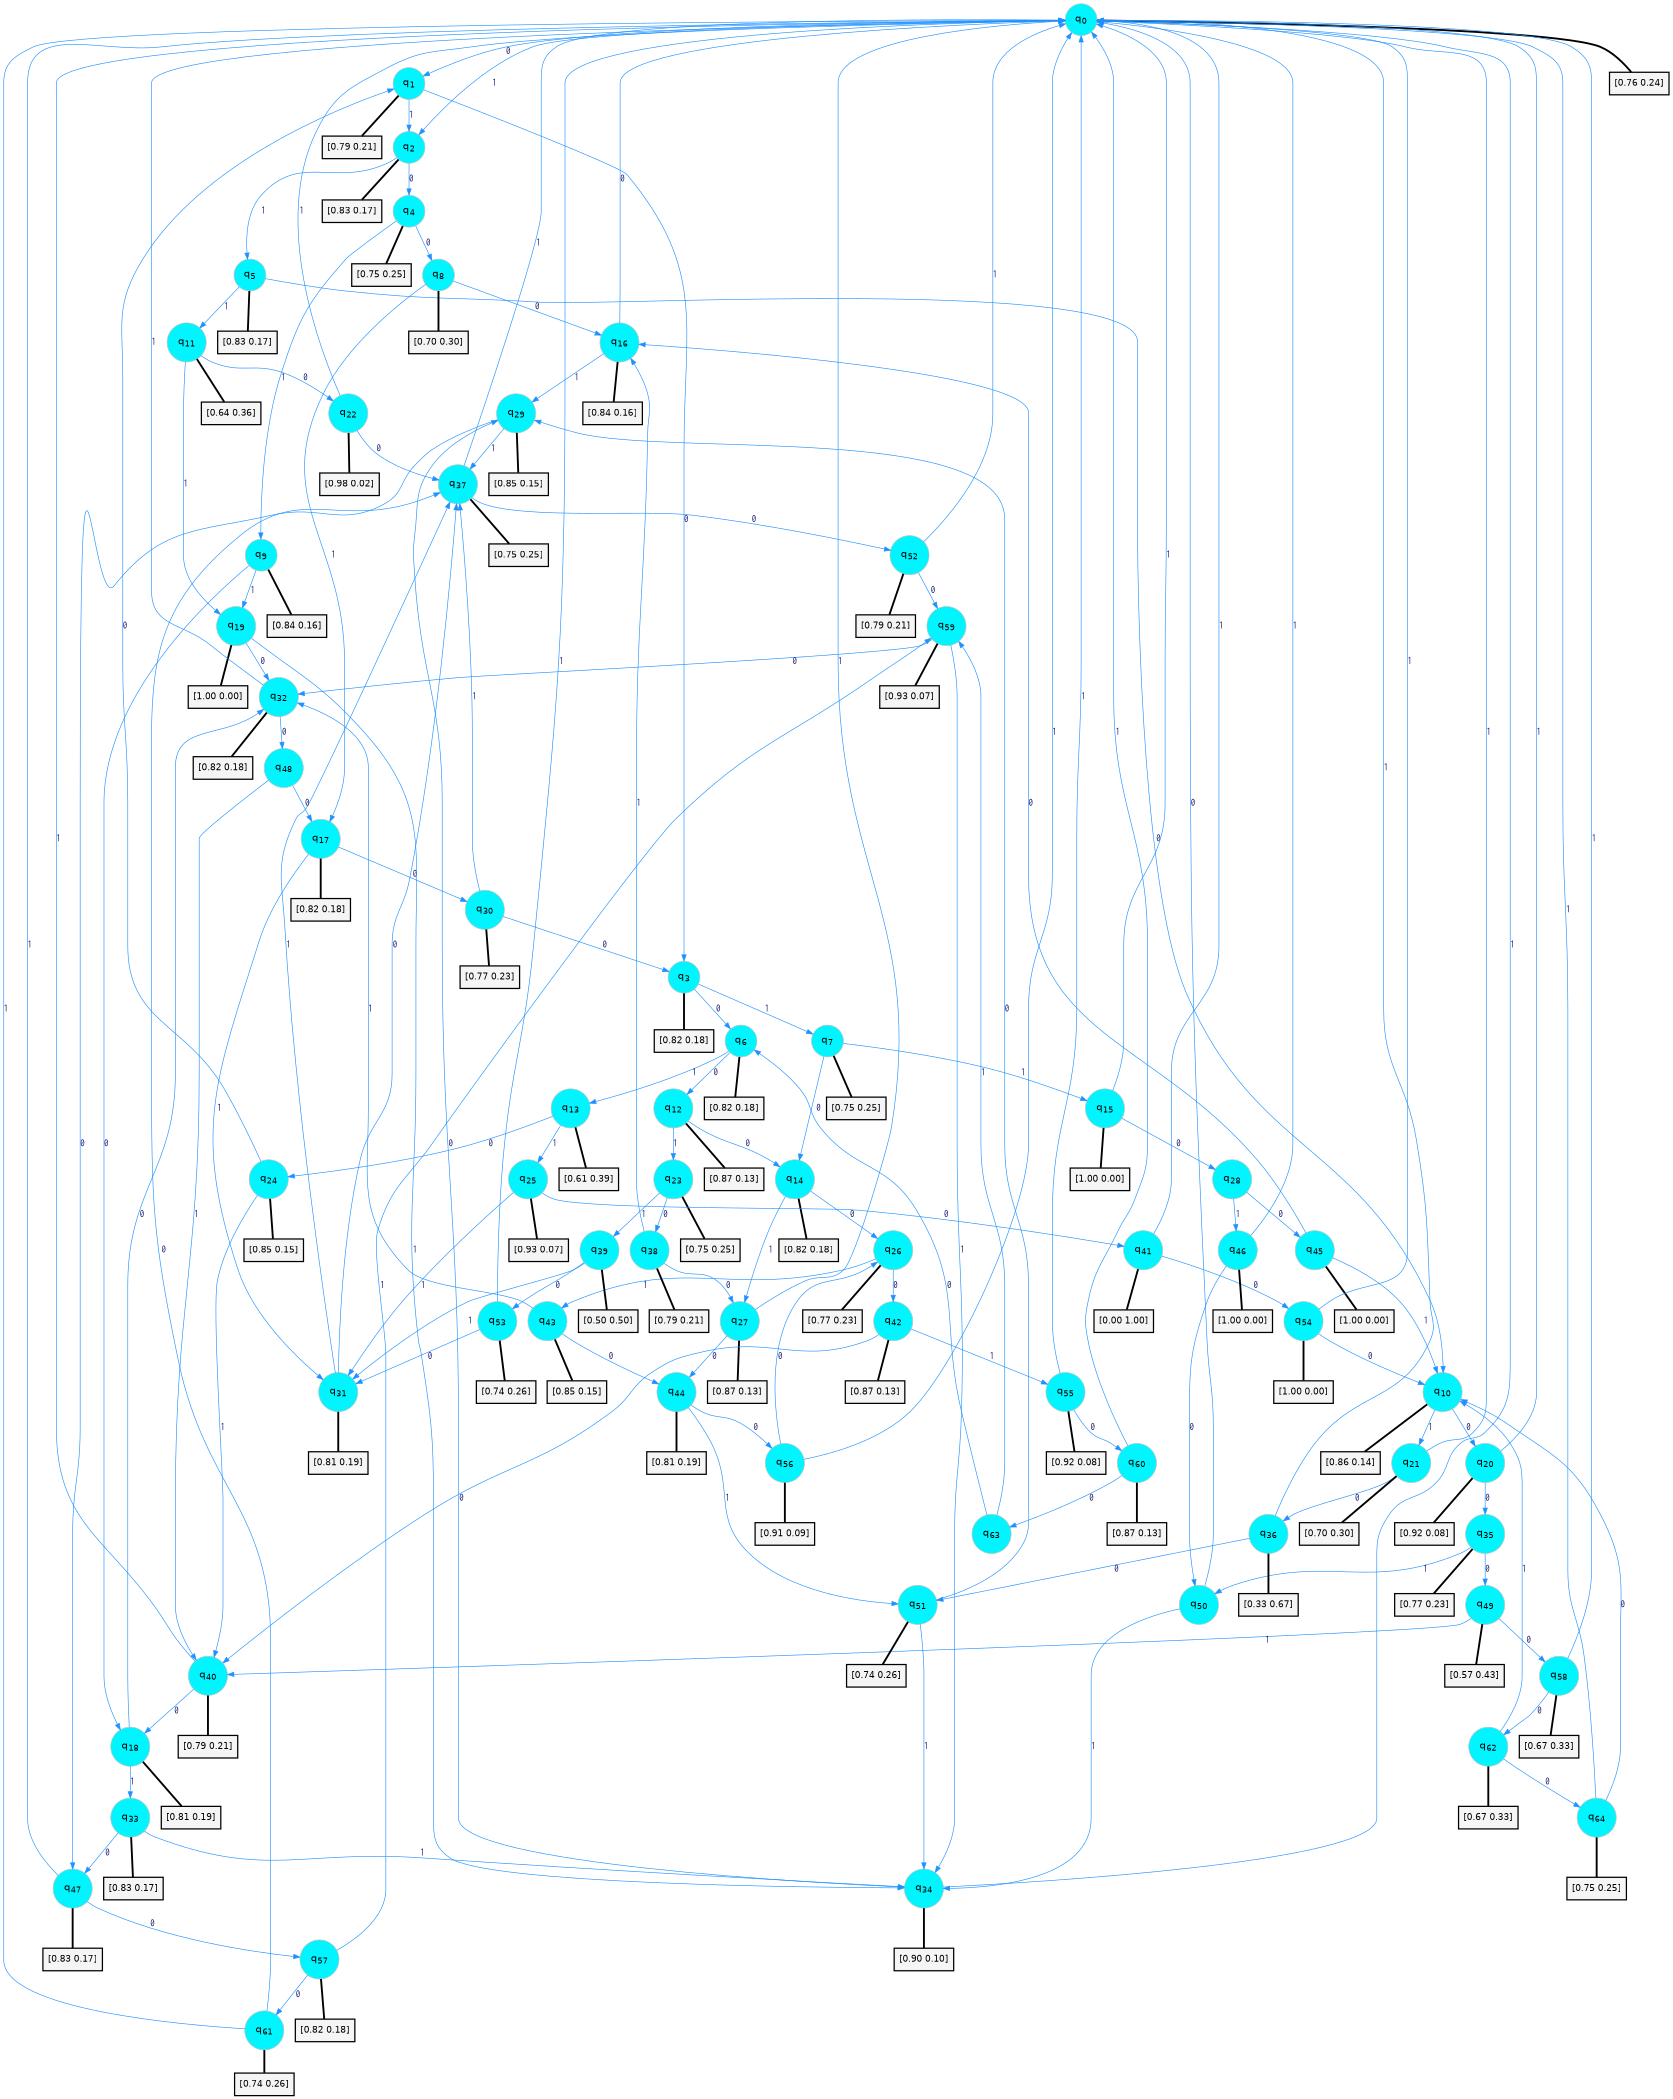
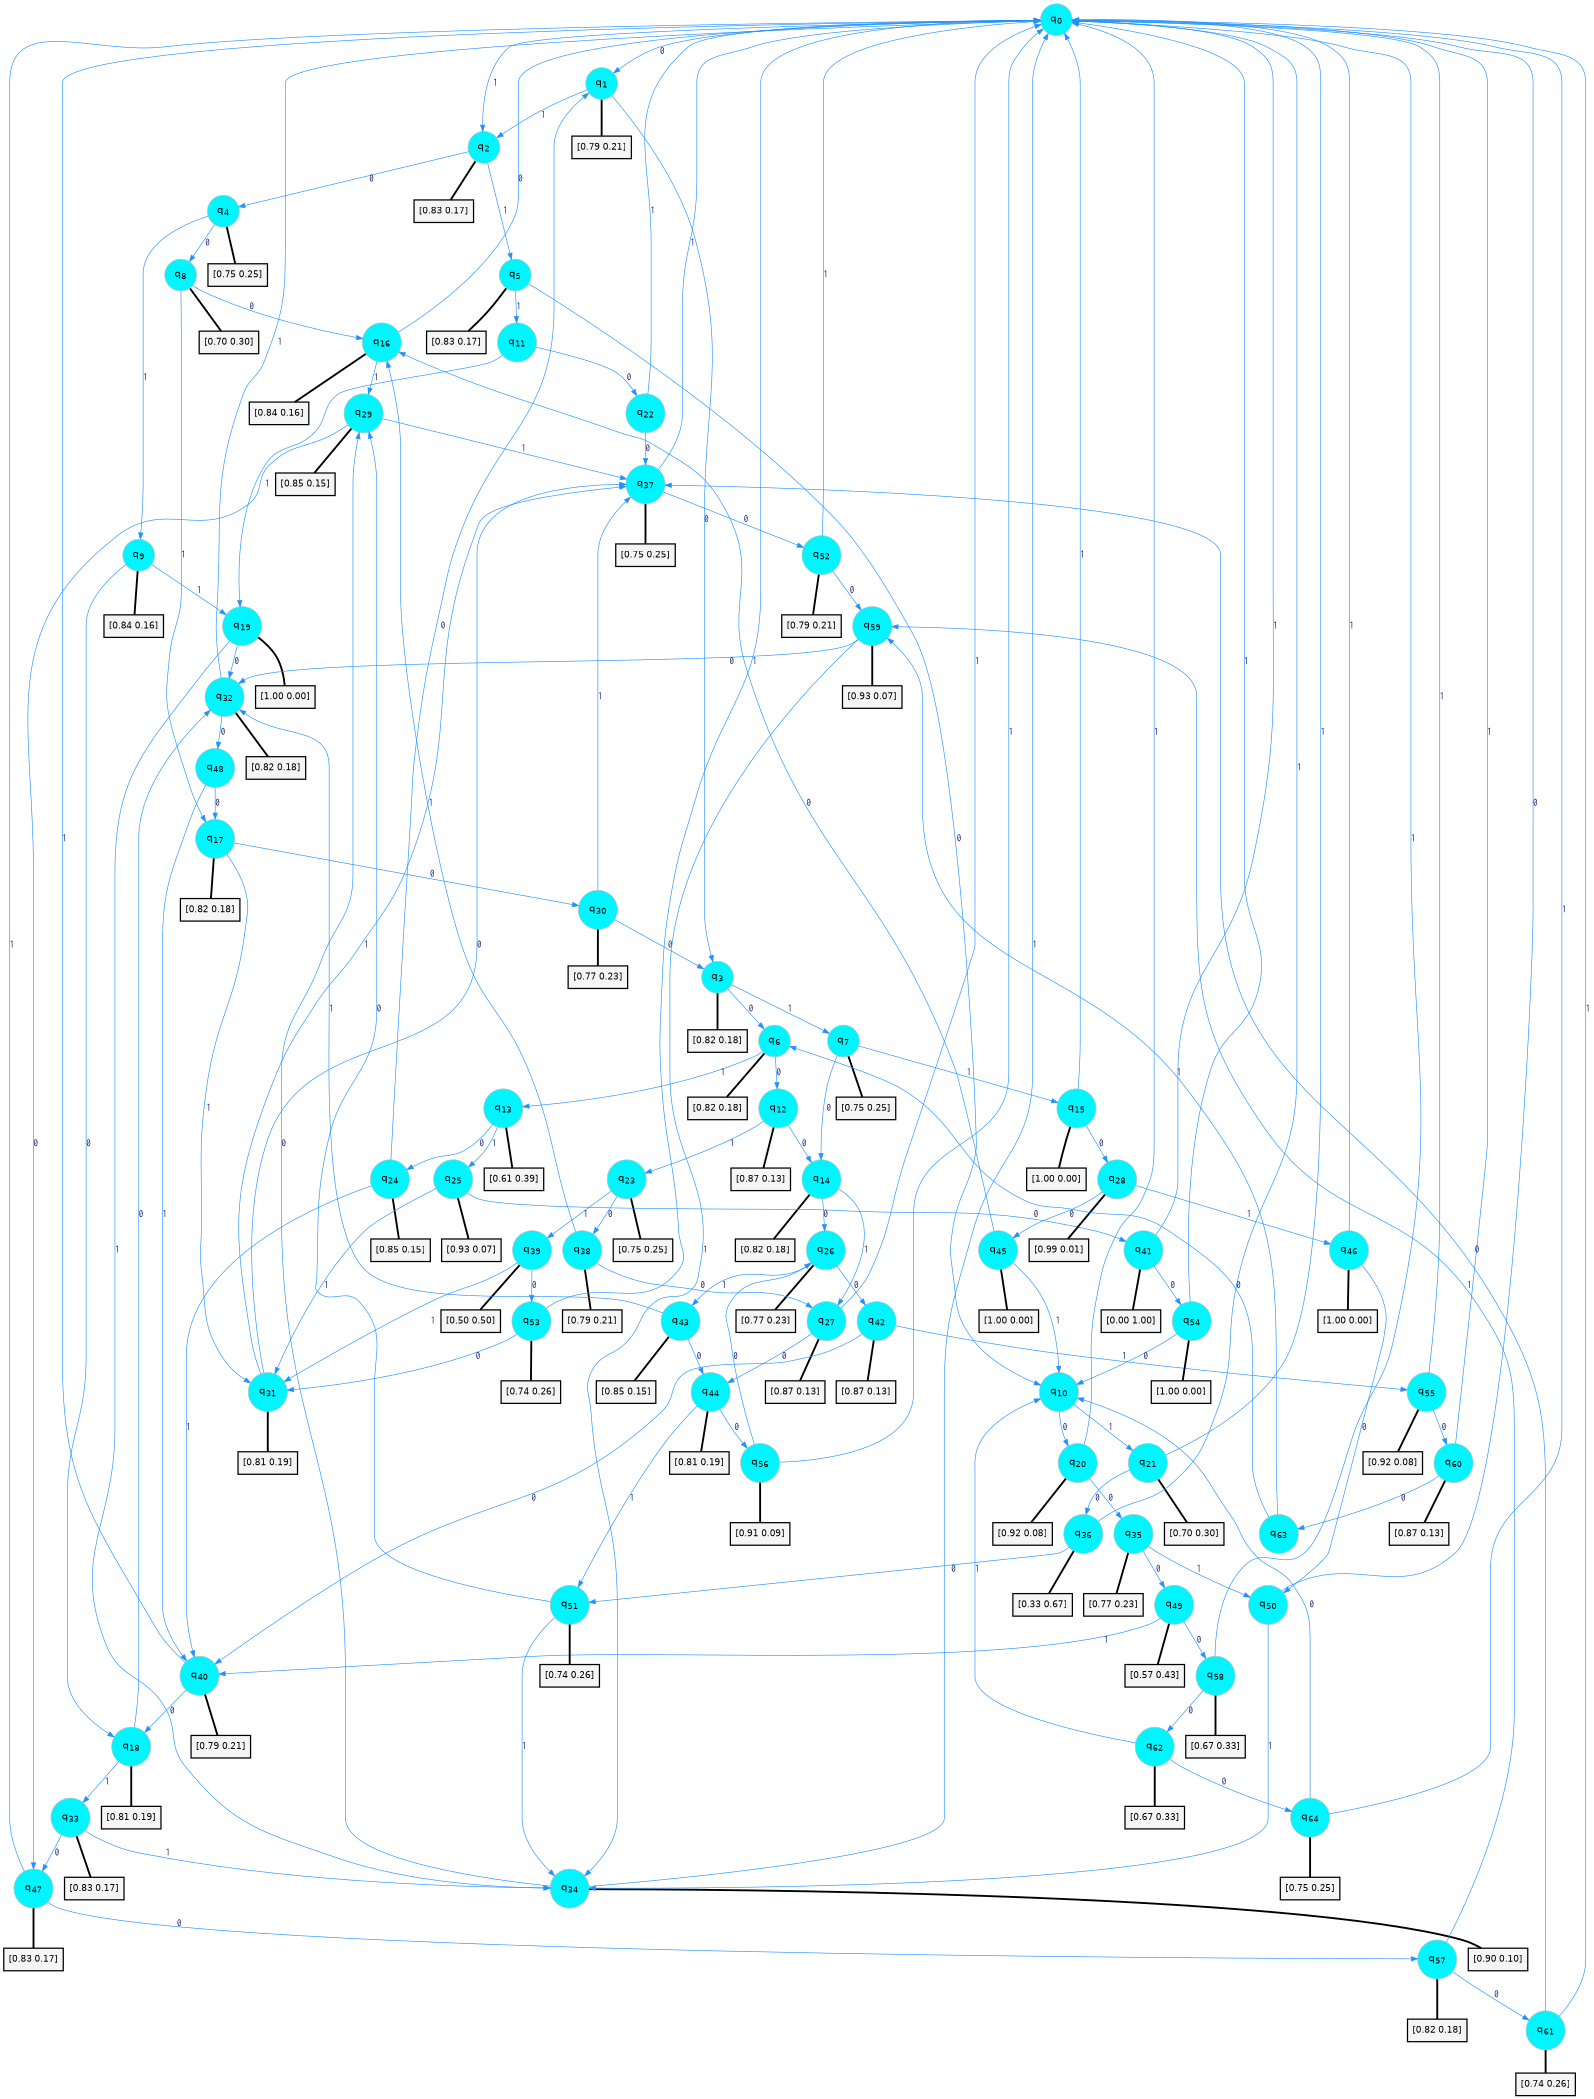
node "[0.76 0.24]": removed
node "[0.64 0.36]": removed
node "[0.98 0.02]": removed
node "[0.99 0.01]": added
node "[0.86 0.14]": removed
